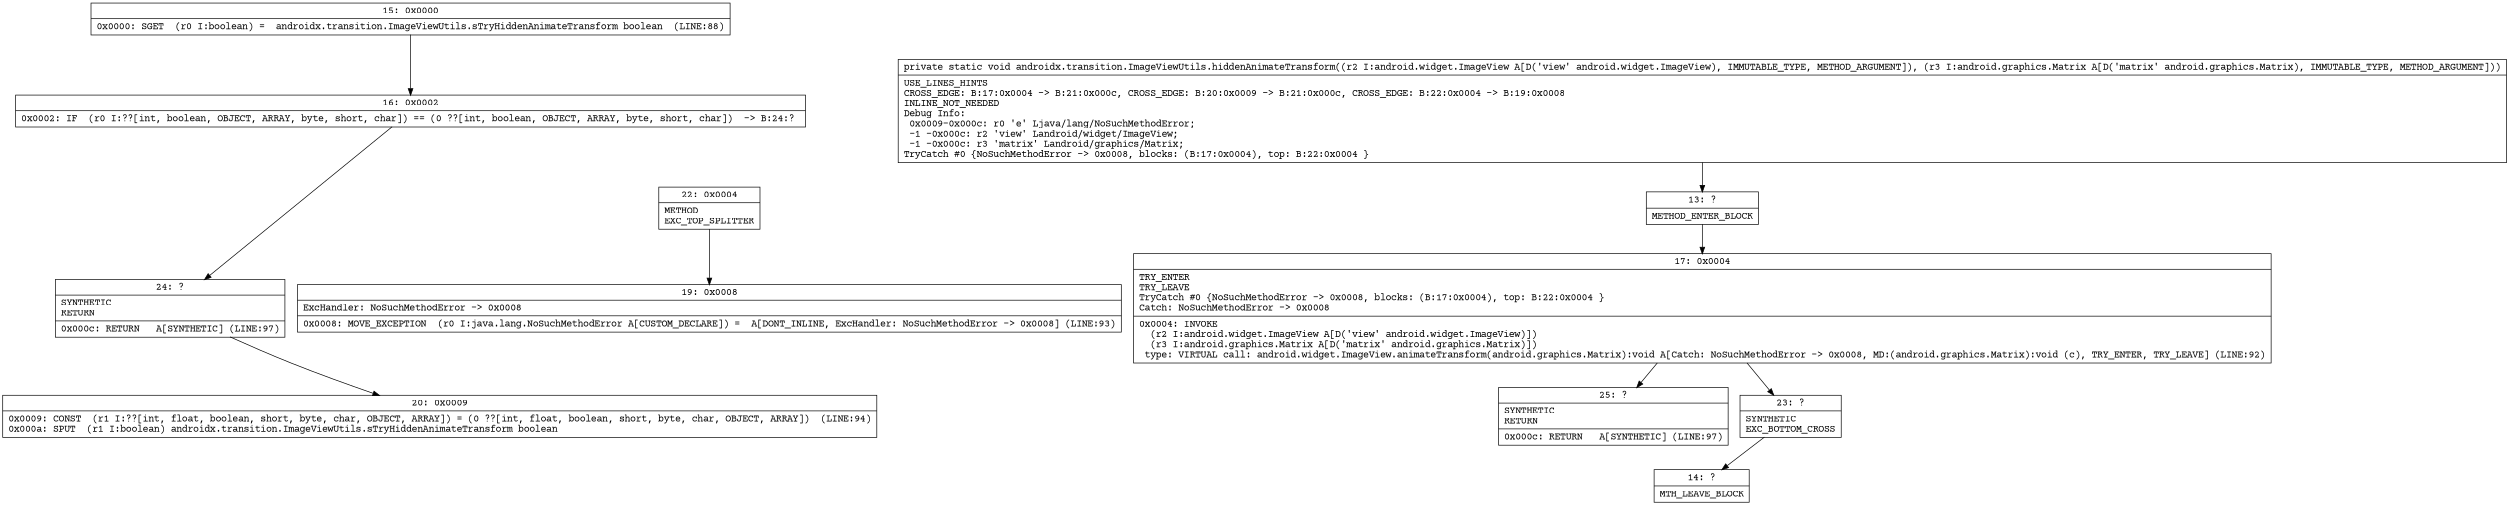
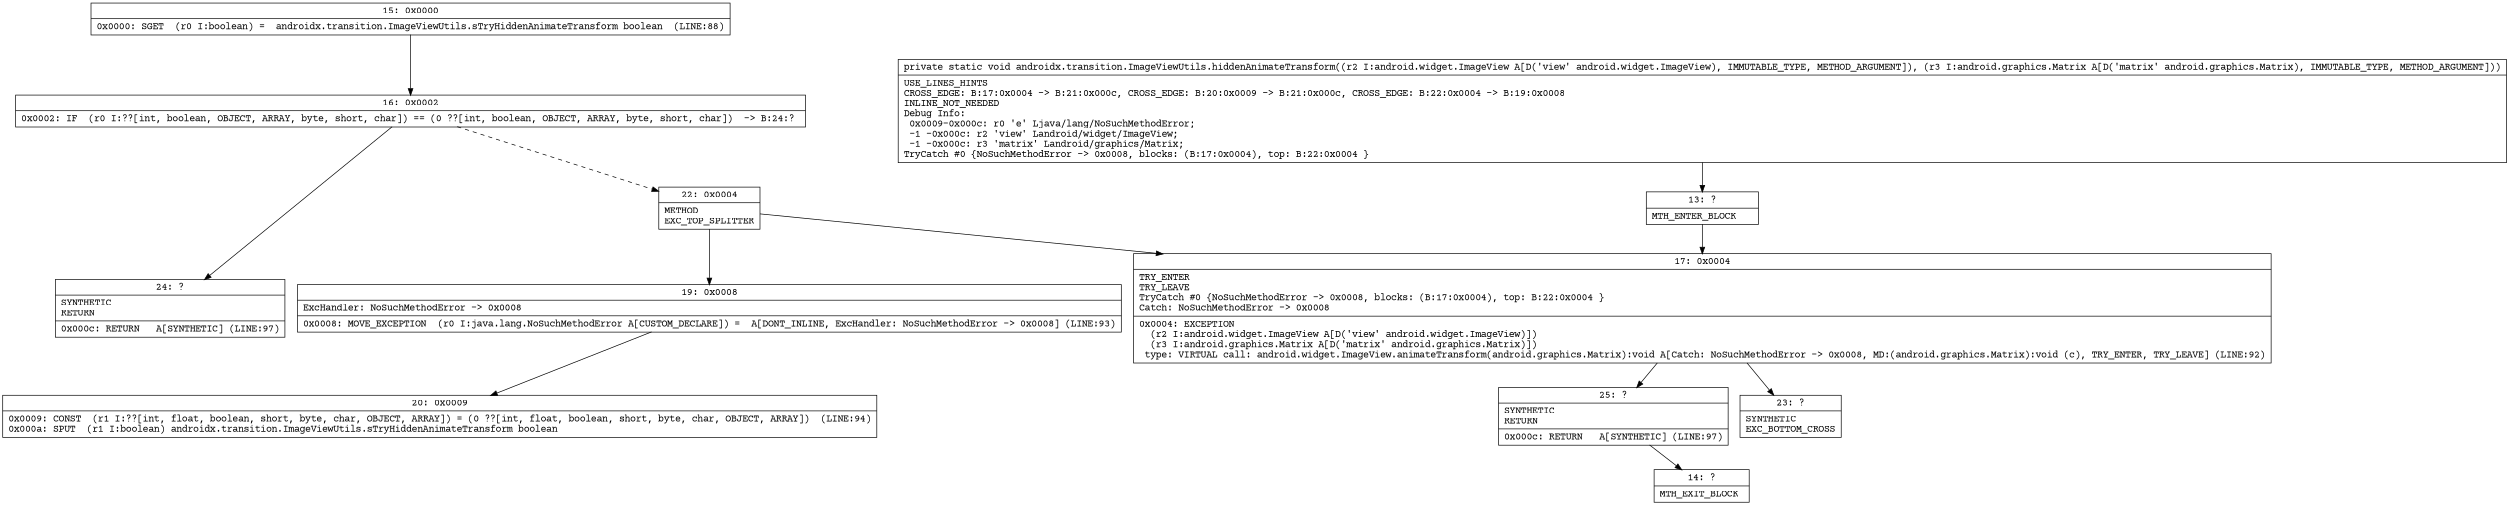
edge "16: 0x0002" -> "22: 0x0004": added
node "13: ?": text "METHOD_ENTER_BLOCK" -> "MTH_ENTER_BLOCK"
edge "22: 0x0004" -> "17: 0x0004": added
node "17: 0x0004": text "0x0004: INVOKE" -> "0x0004: EXCEPTION"
edge "24: ?" -> "20: 0x0009": now "19: 0x0008" -> "20: 0x0009"
edge "23: ?" -> "14: ?": now "25: ?" -> "14: ?"
node "14: ?": text "MTH_LEAVE_BLOCK" -> "MTH_EXIT_BLOCK"
